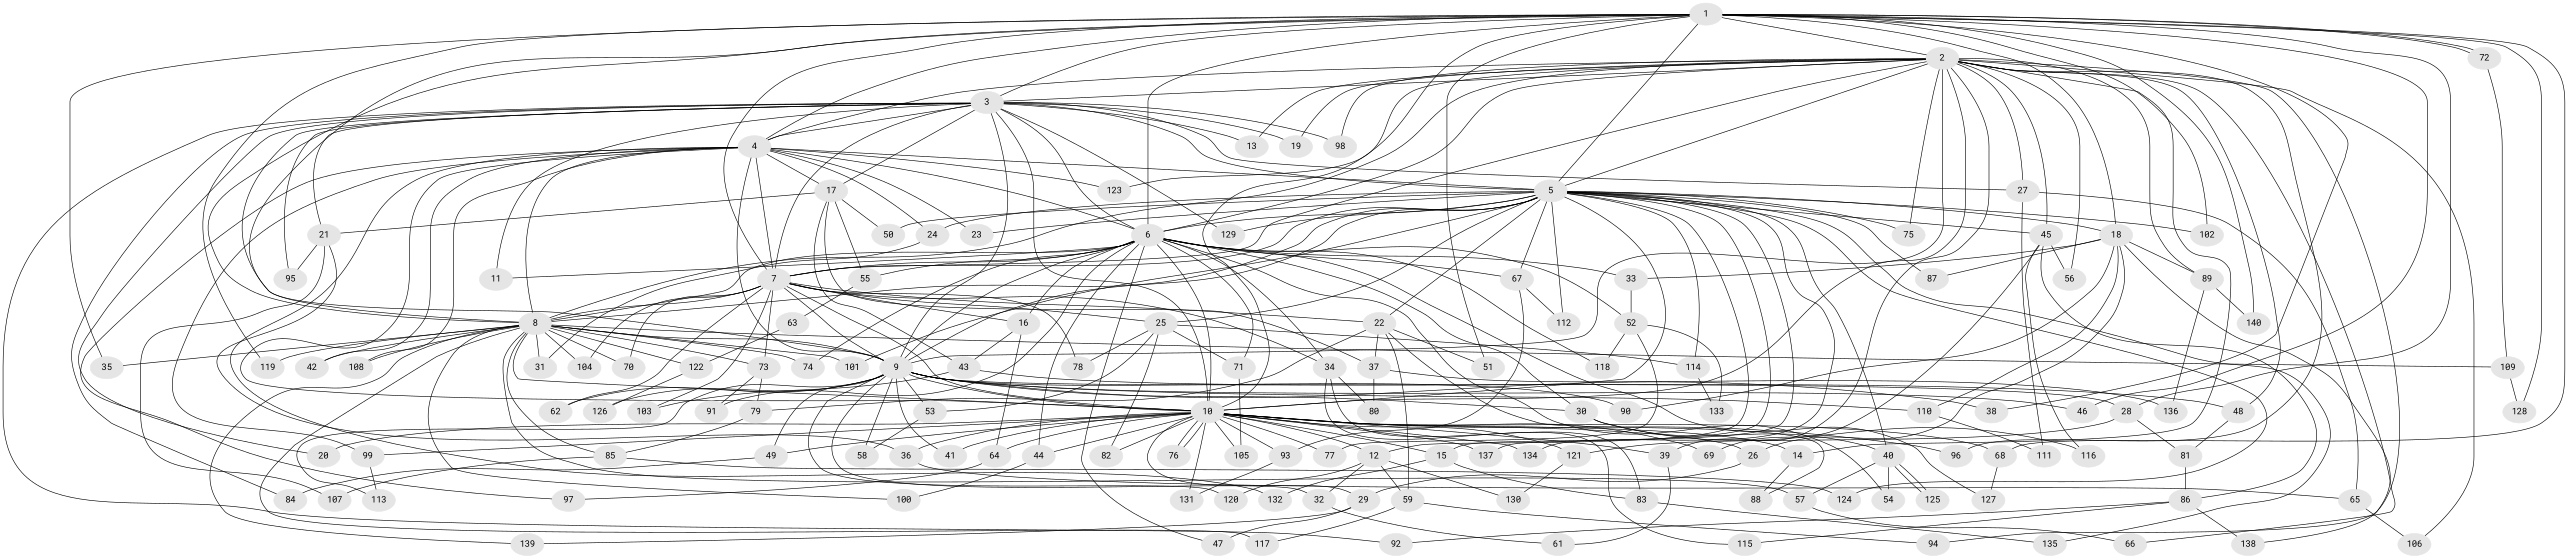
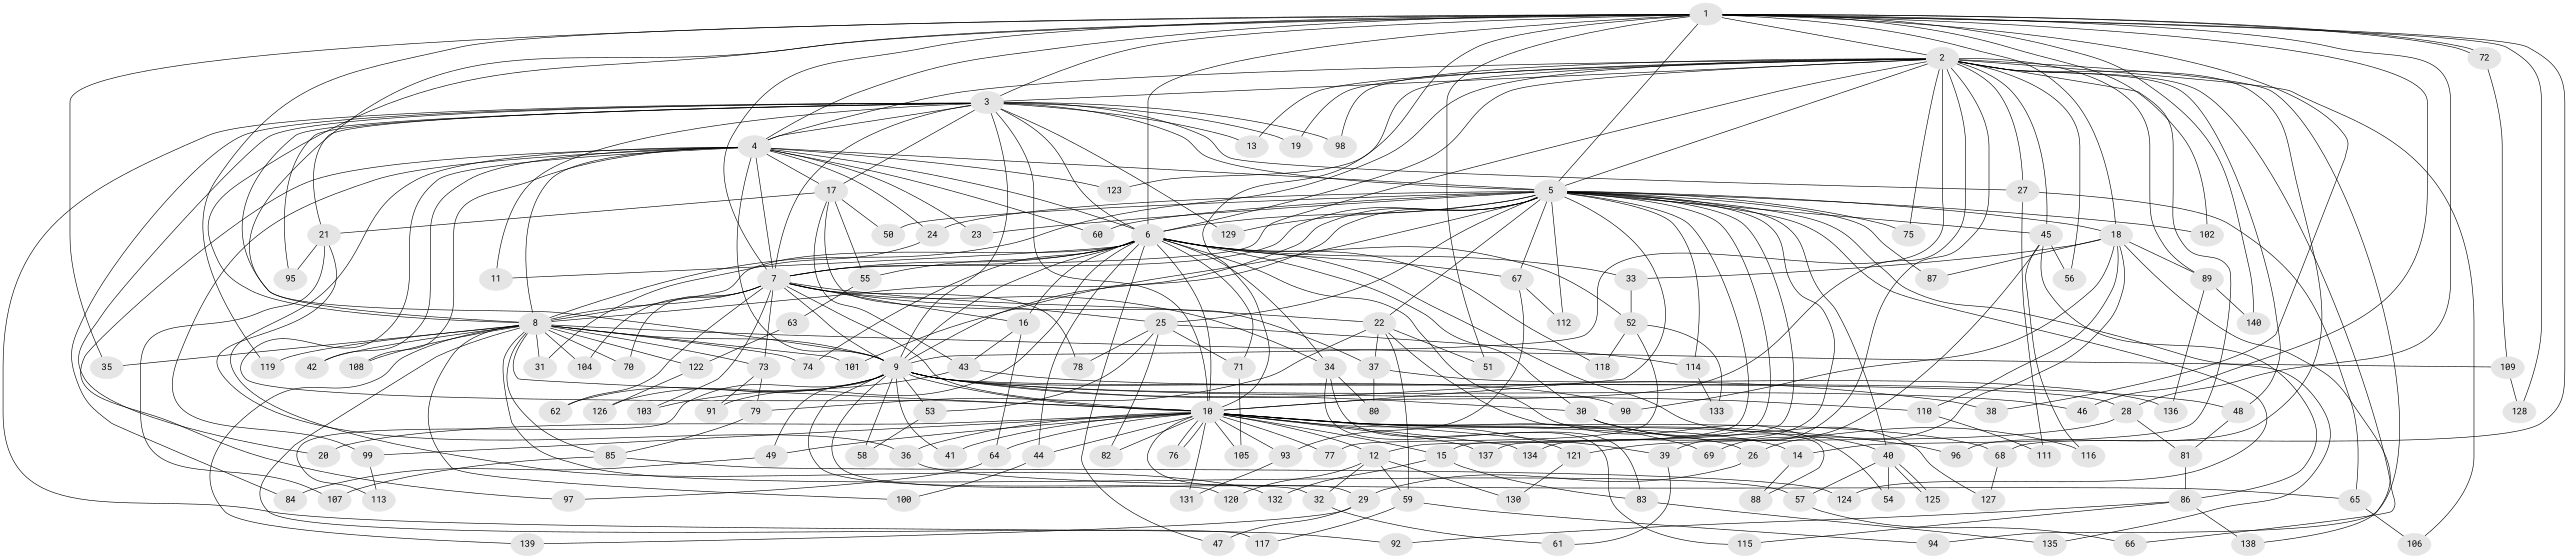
node "60": added
